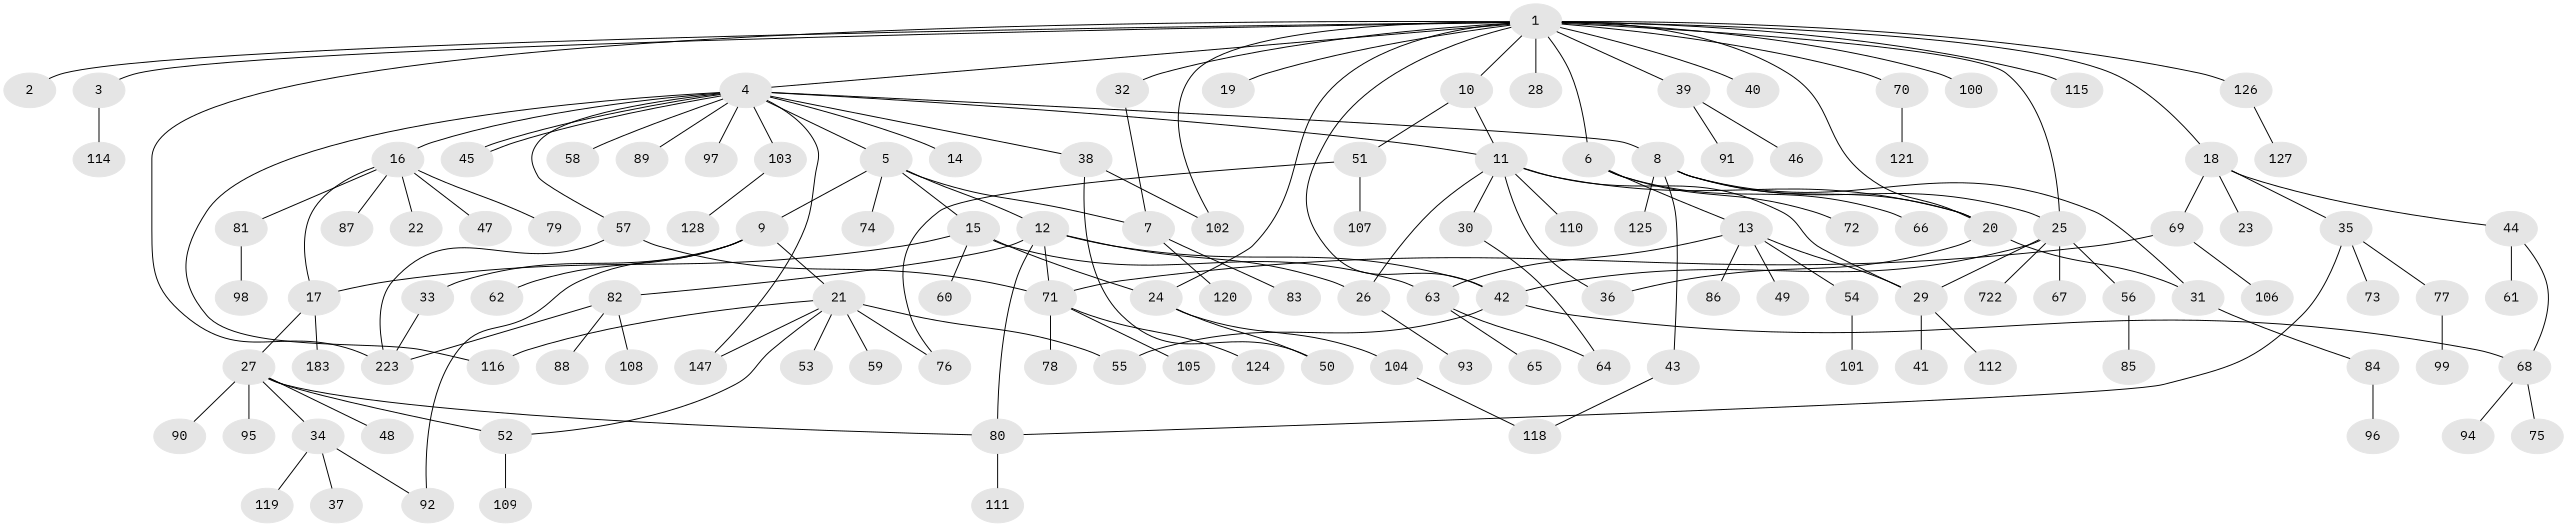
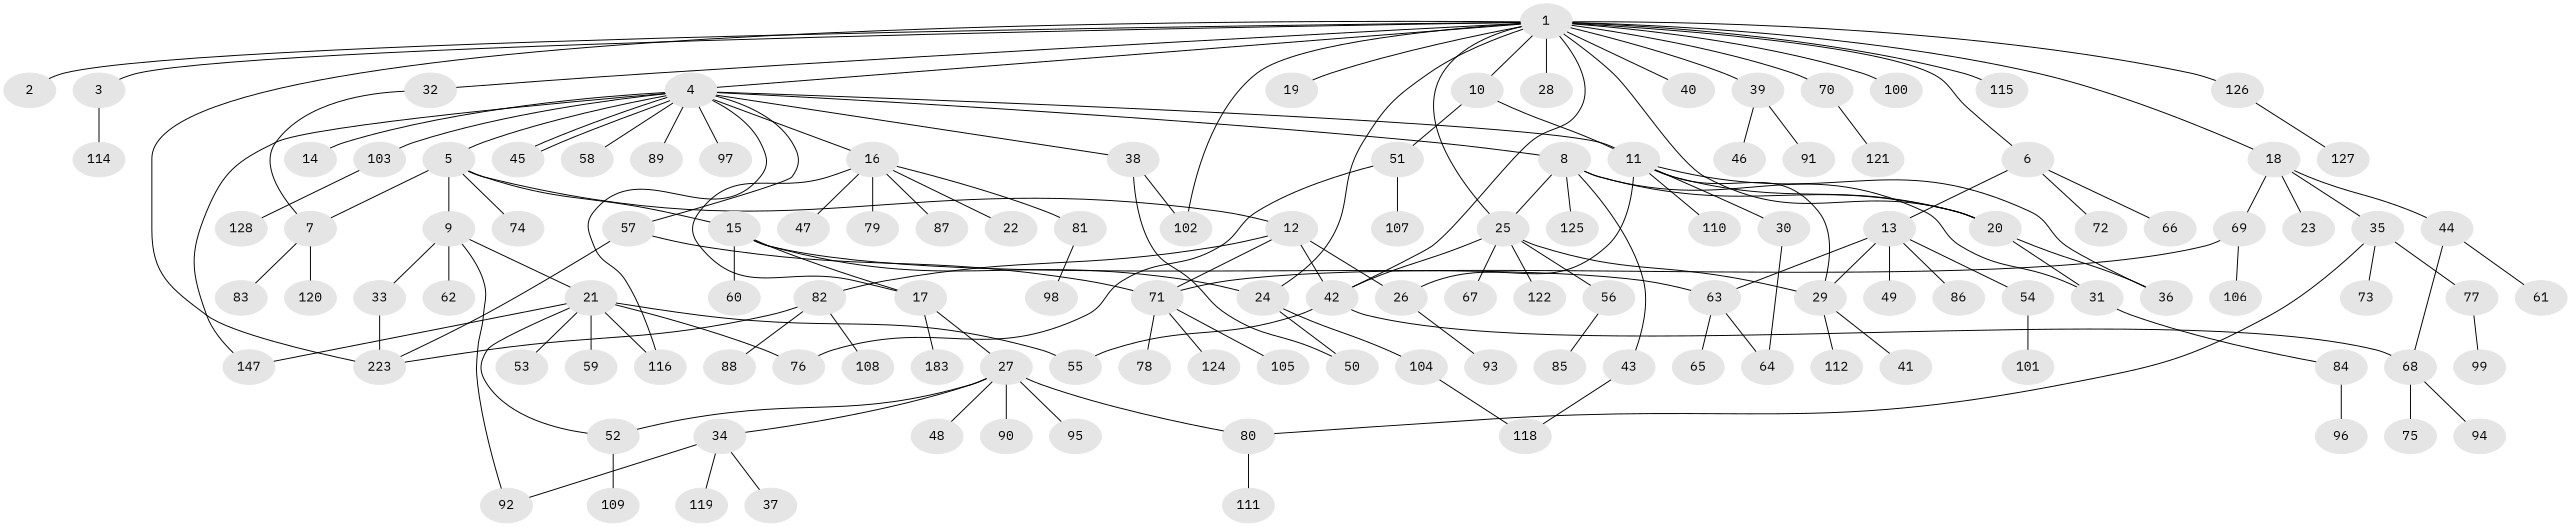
node "722": label "722" -> "122"
edge "12" -- "80": removed
